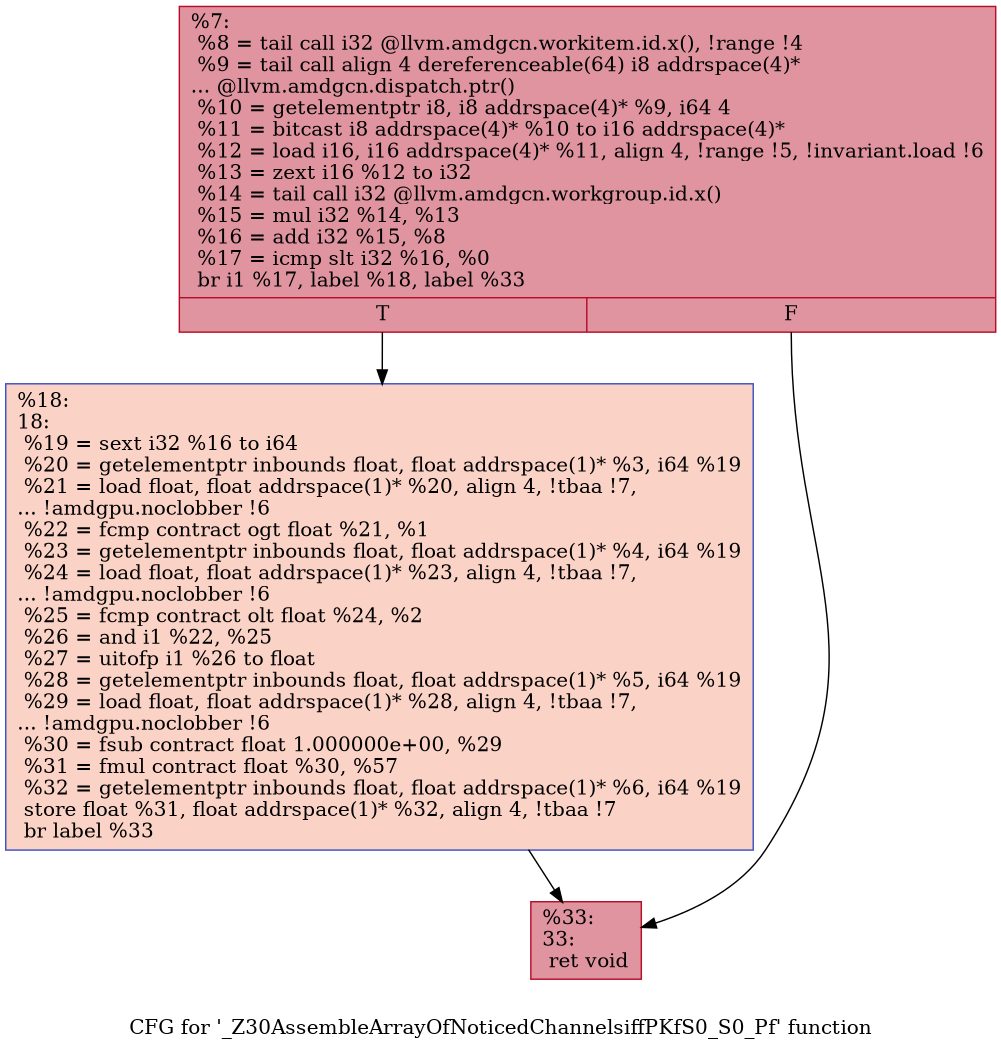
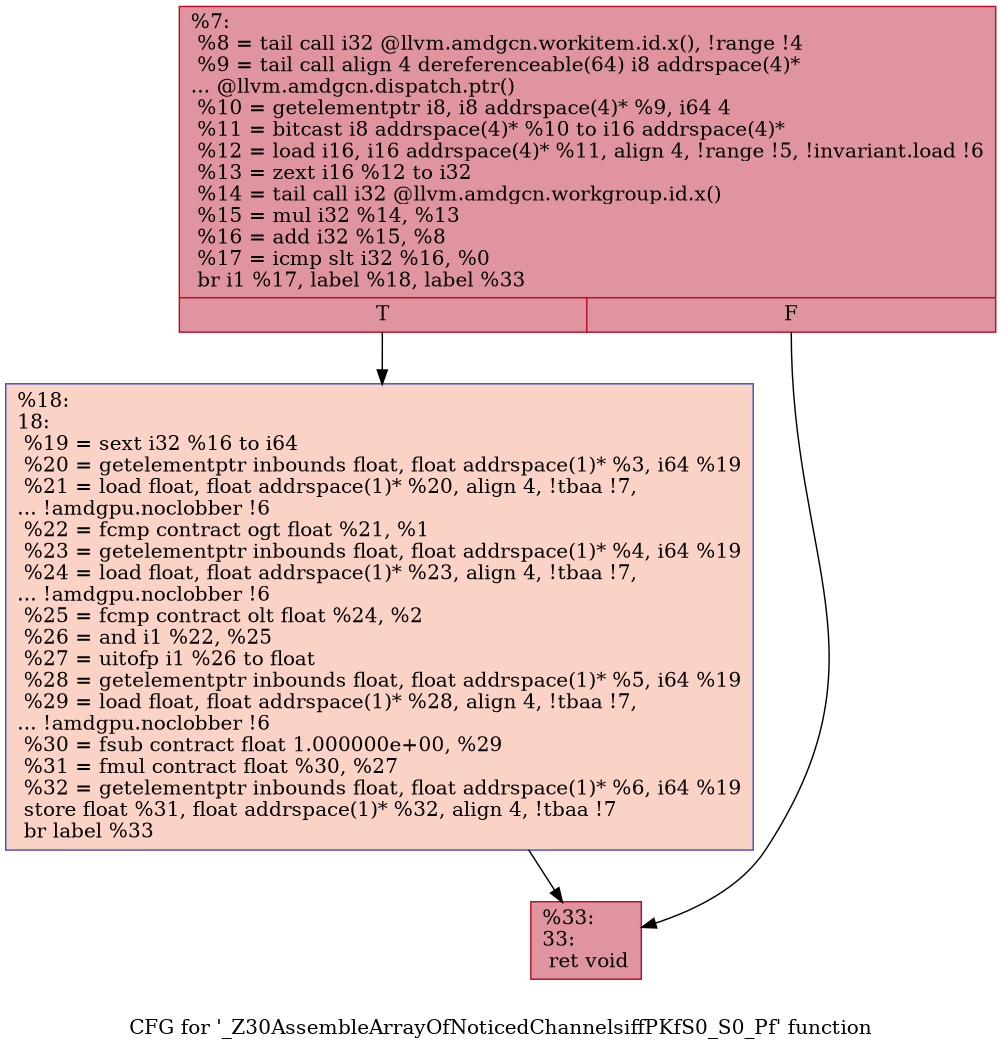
node "%18:": text "%31 = fmul contract float %30, %57" -> "%31 = fmul contract float %30, %27"
